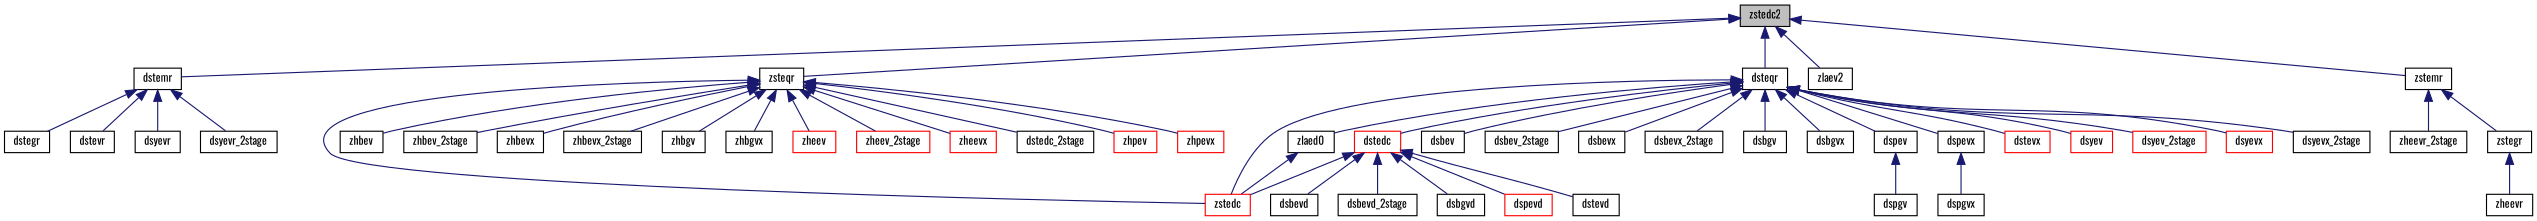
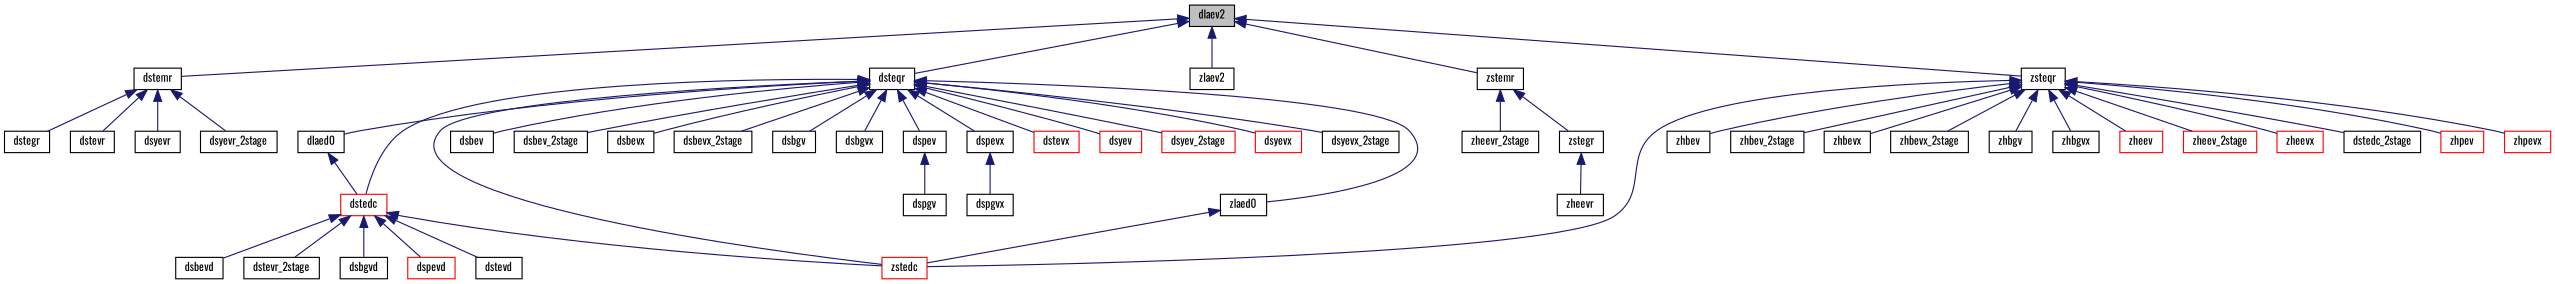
node "zstedc2": label "zstedc2" -> "dlaev2"
node "dlaed0": added
node "dsbevd_2stage": label "dsbevd_2stage" -> "dstevr_2stage"
